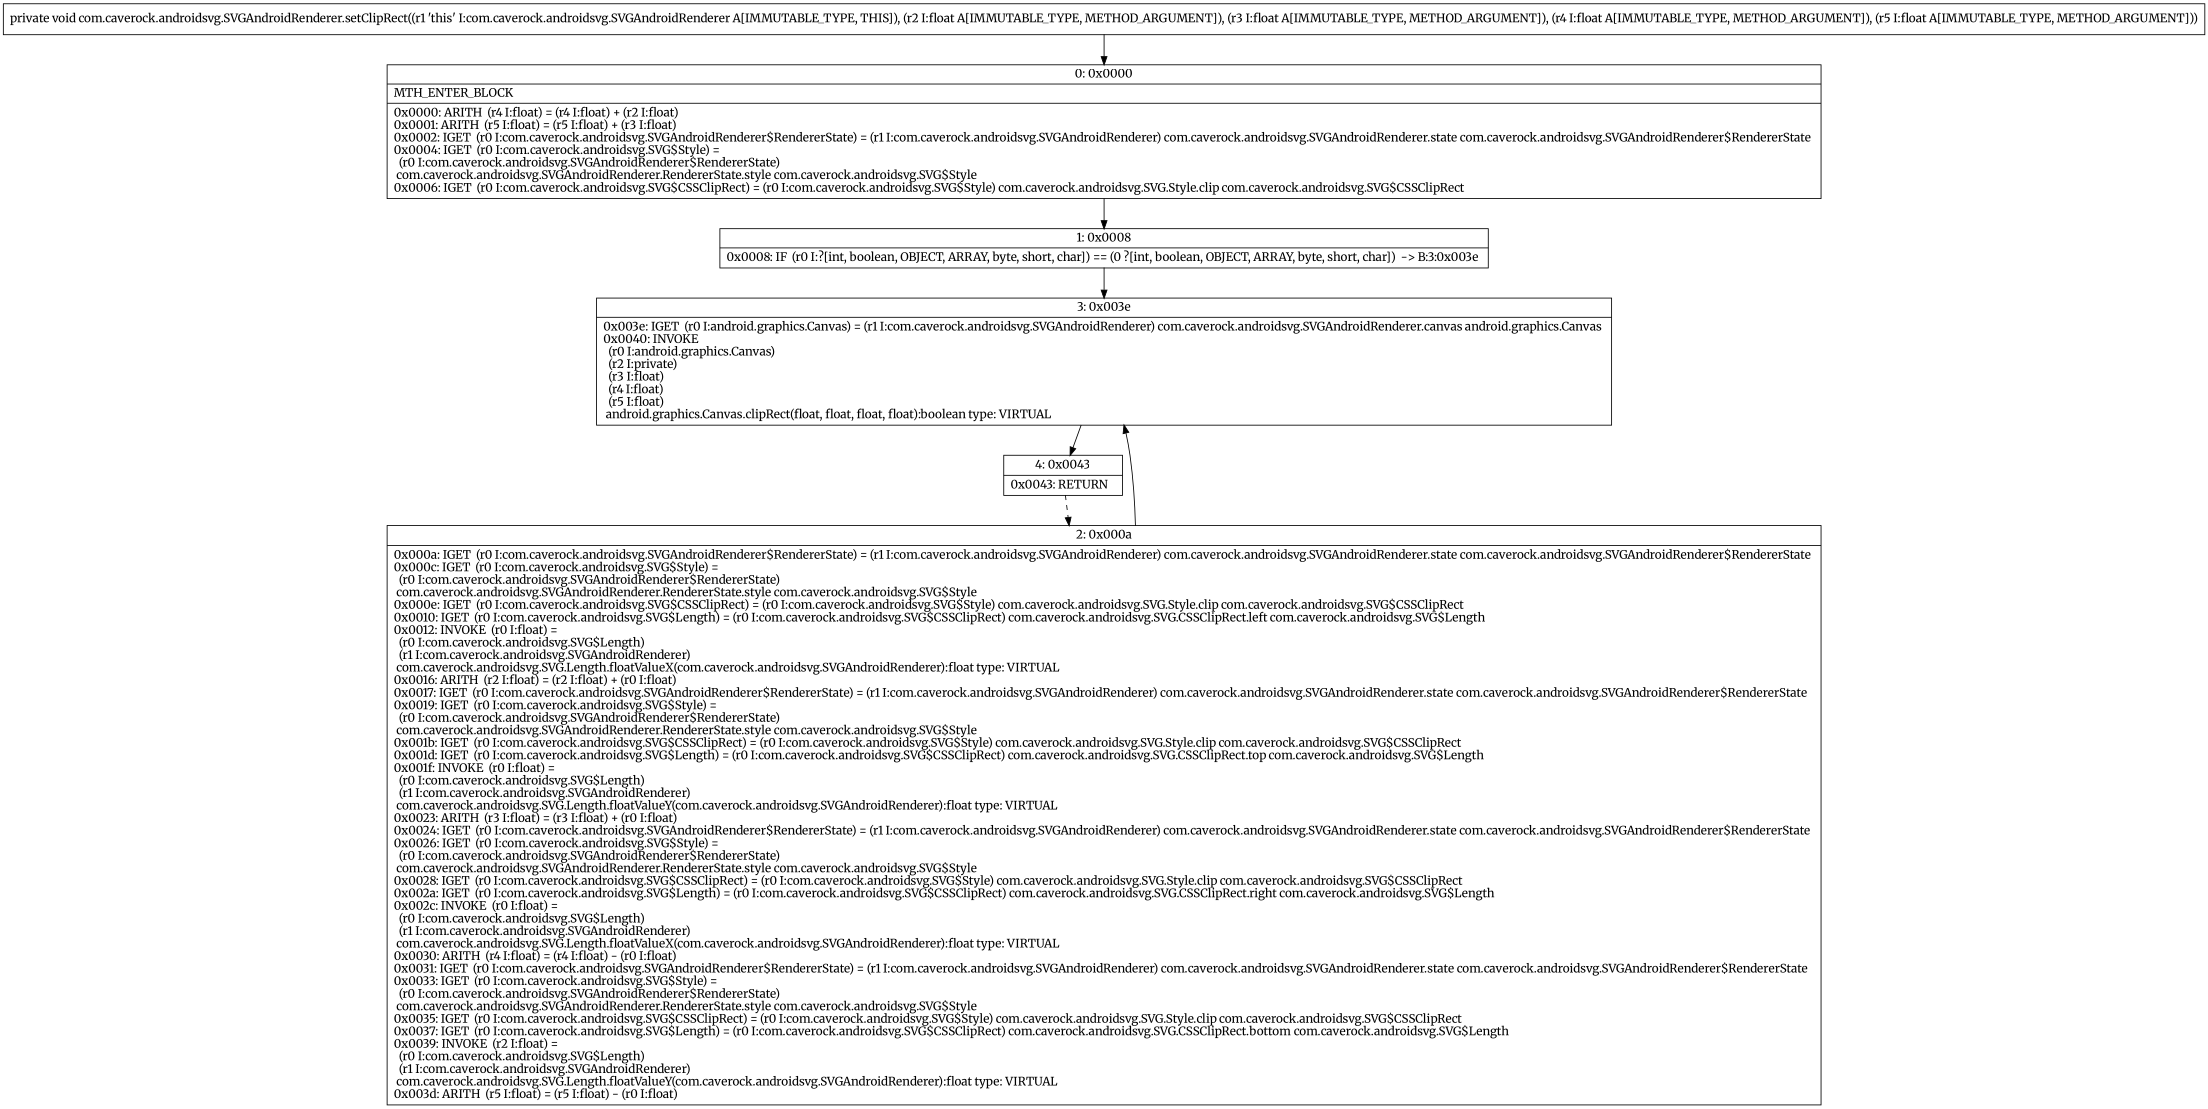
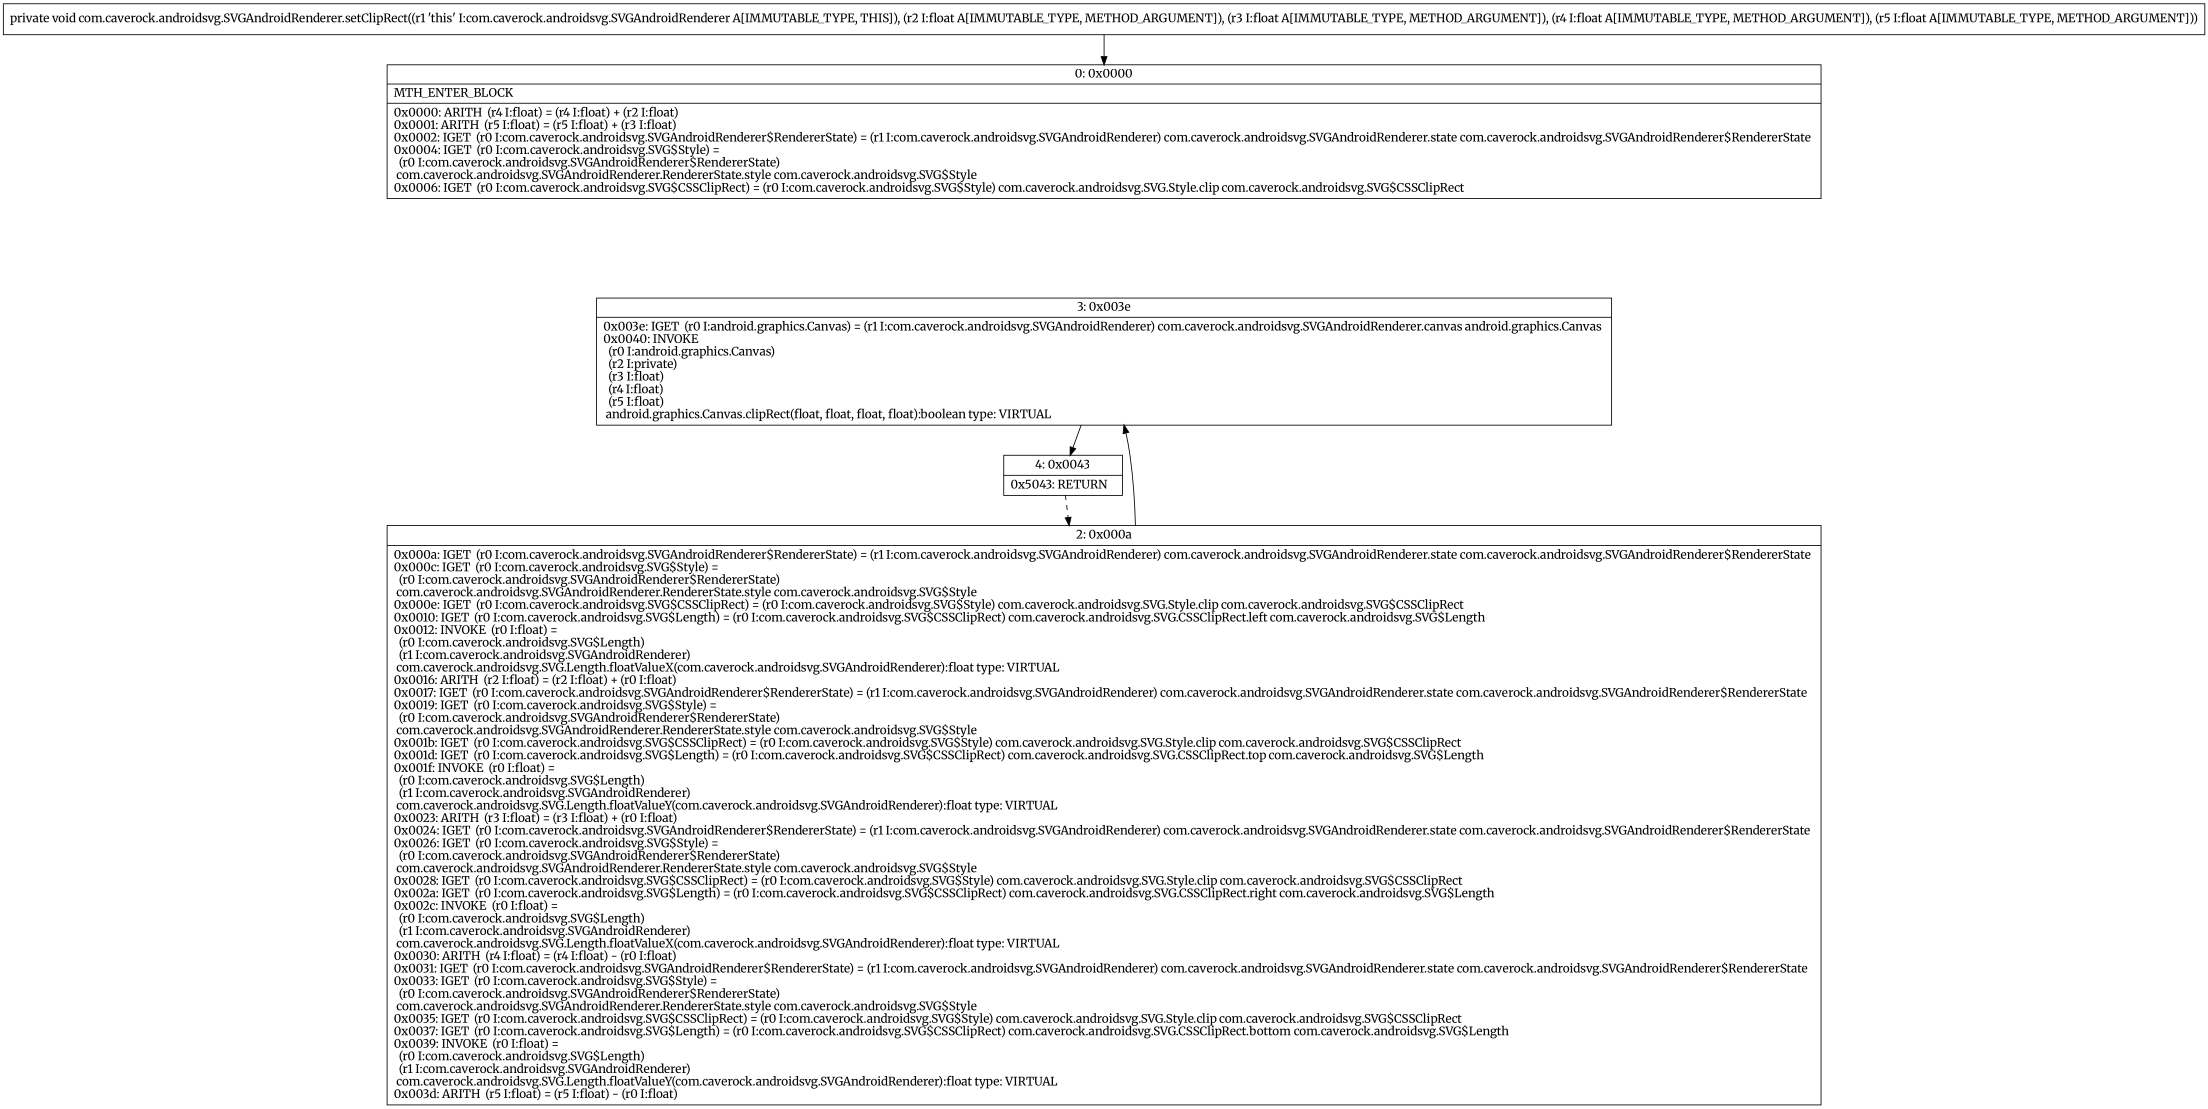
node "1: 0x0008": removed
node "4: 0x0043": text "0x0043: RETURN" -> "0x5043: RETURN"
node "2: 0x000a": text "0x0039: INVOKE  (r2 I:float) =" -> "0x0039: INVOKE  (r0 I:float) ="
